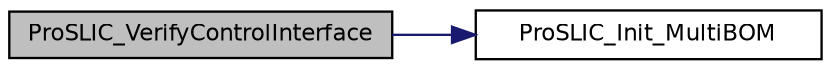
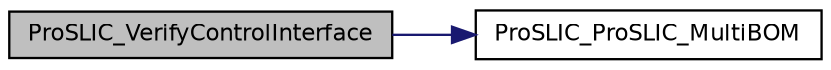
node "ProSLIC_Init_MultiBOM": label "ProSLIC_Init_MultiBOM" -> "ProSLIC_ProSLIC_MultiBOM"
